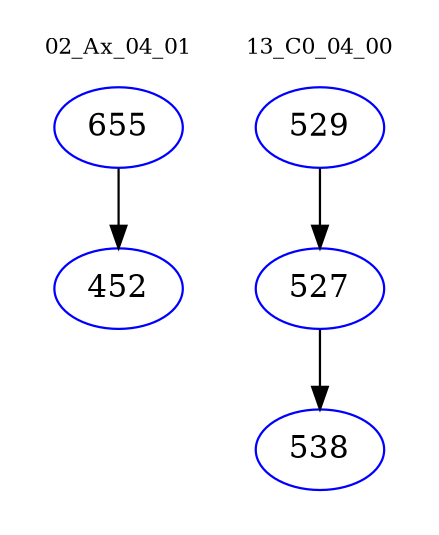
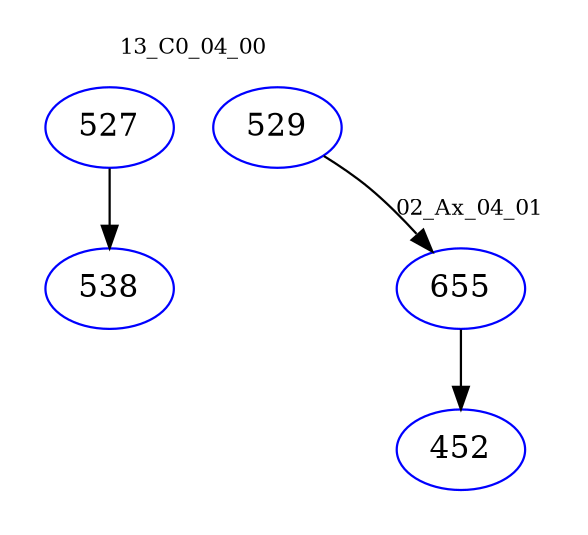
edge "529" -> "527": now "529" -> "655"
